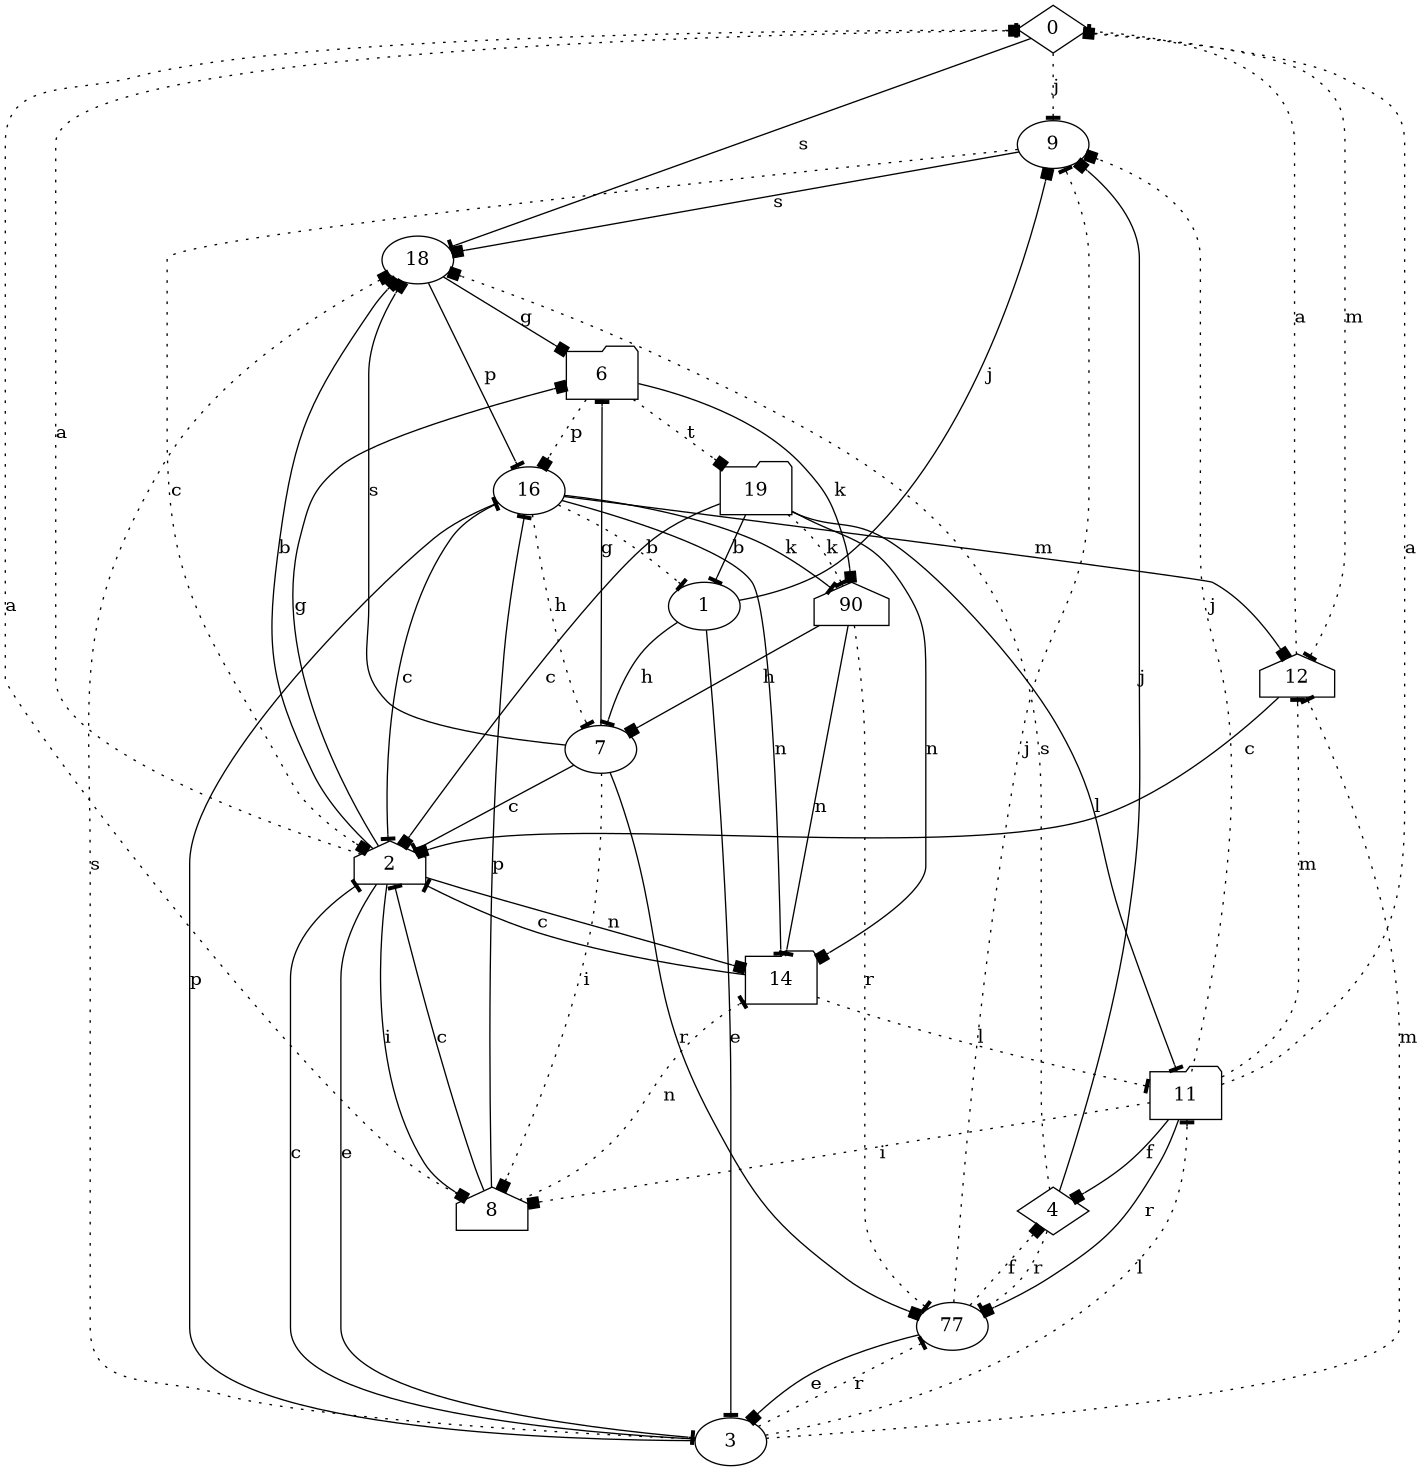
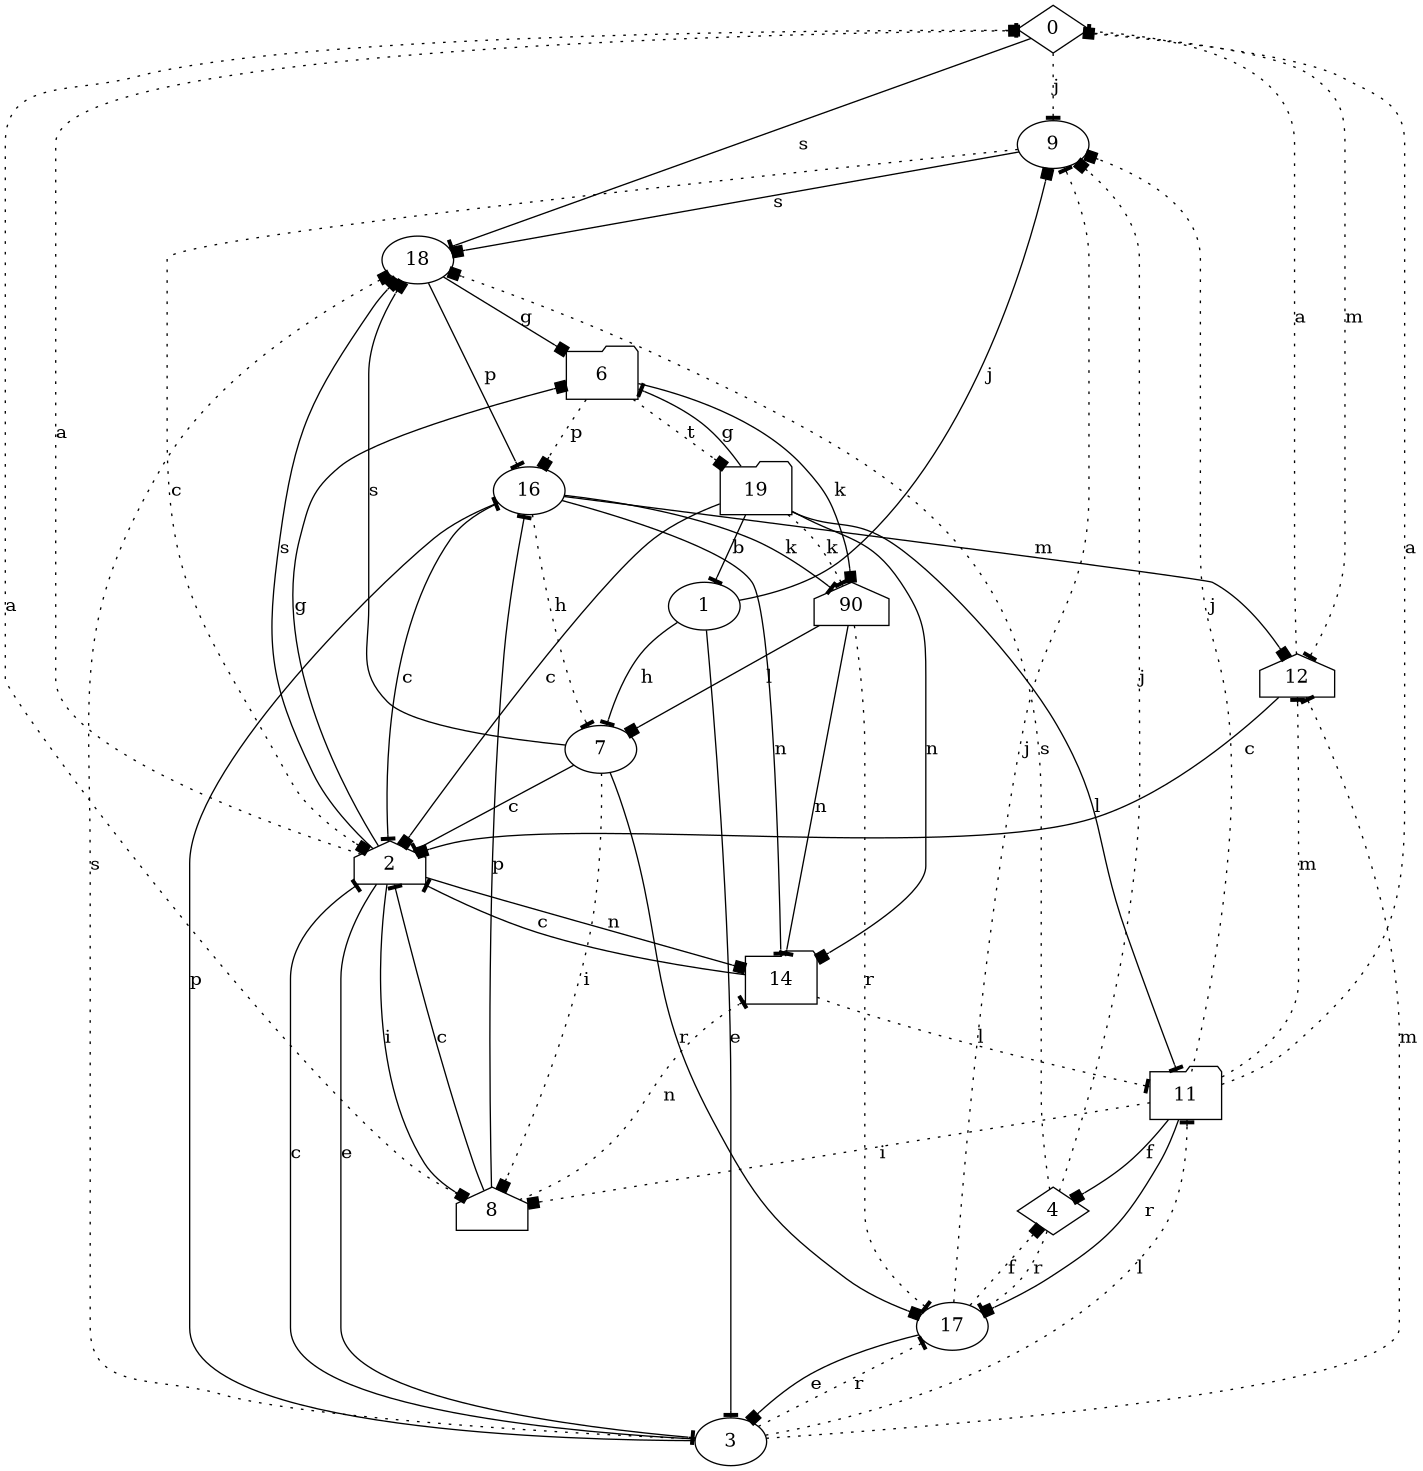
edge "16" -> "1": removed, label "b"
edge "2" -> "18": label "b" -> "s"
edge "7" -> "6": now "19" -> "6"
edge "4" -> "9": style solid -> dotted
edge "90" -> "7": label "h" -> "l"
node "77": label "77" -> "17"
